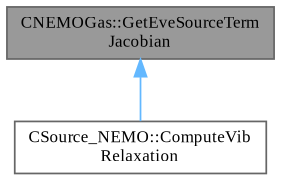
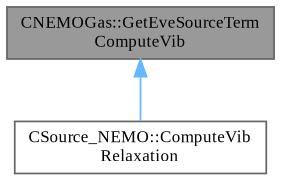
node "CNEMOGas::GetEveSourceTerm Jacobian": label "CNEMOGas::GetEveSourceTerm Jacobian" -> "CNEMOGas::GetEveSourceTerm ComputeVib"
